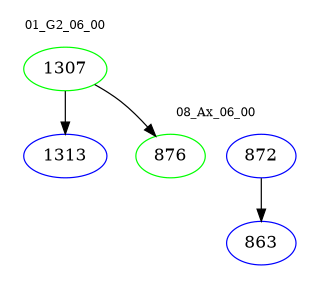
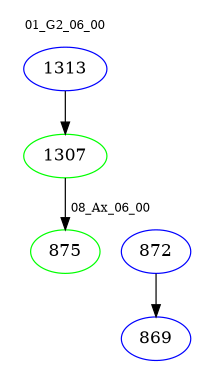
edge "1307" -> "1313": reversed
node "876": label "876" -> "875"
node "863": label "863" -> "869"
